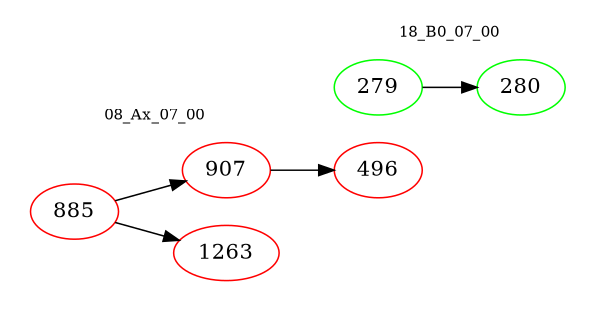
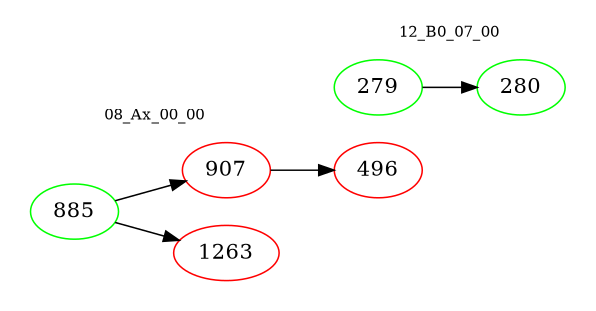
cluster "18_B0_07_00": label "18_B0_07_00" -> "12_B0_07_00"
cluster "08_Ax_07_00": label "08_Ax_07_00" -> "08_Ax_00_00"
node "885": color red -> green
